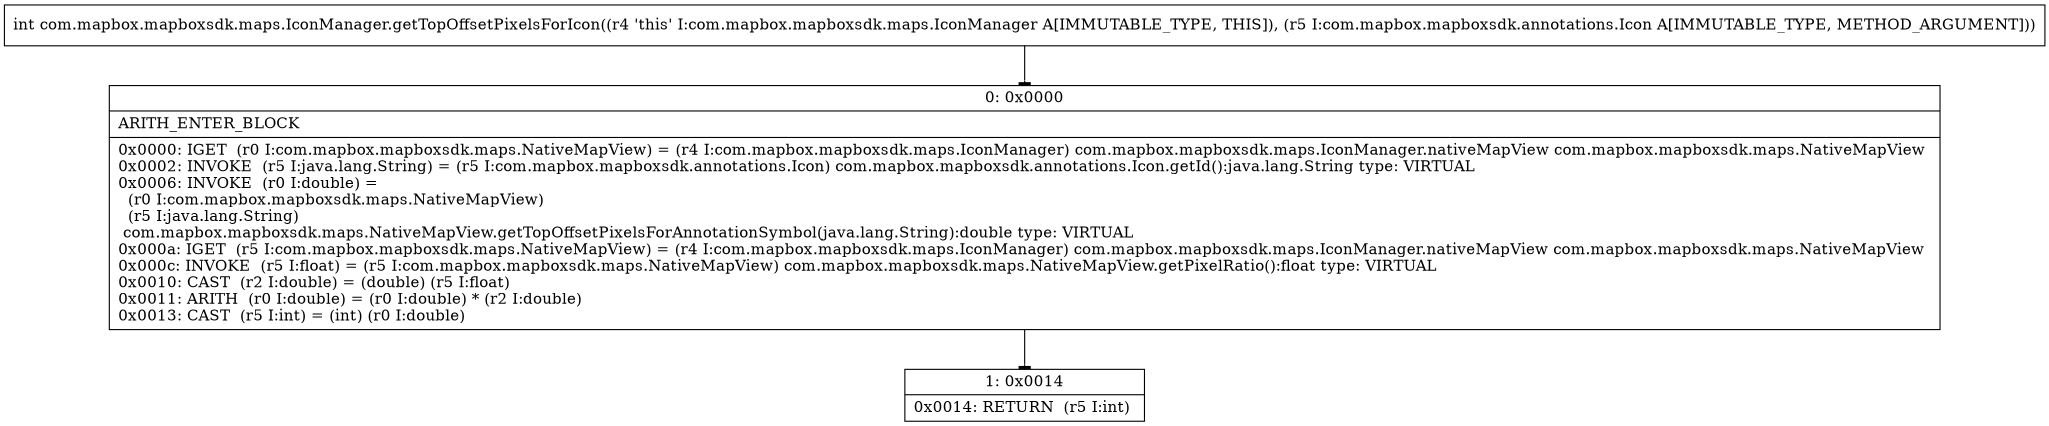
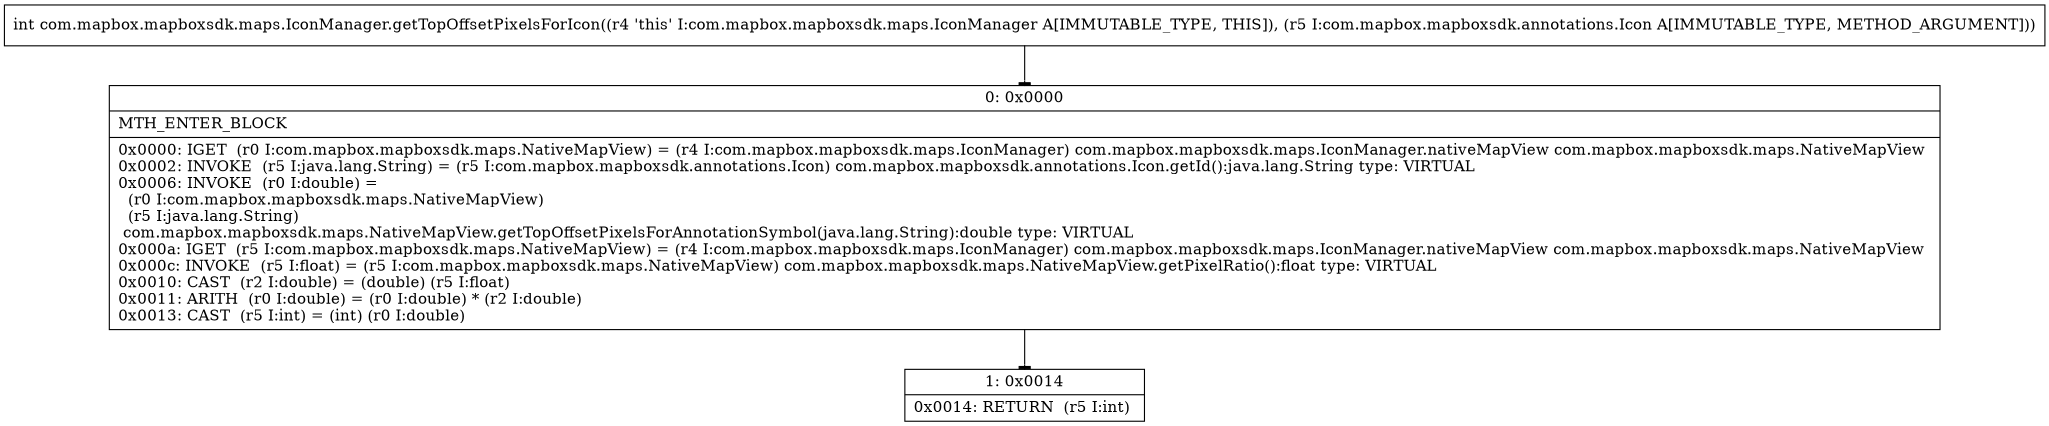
node "0: 0x0000": text "ARITH_ENTER_BLOCK" -> "MTH_ENTER_BLOCK"
